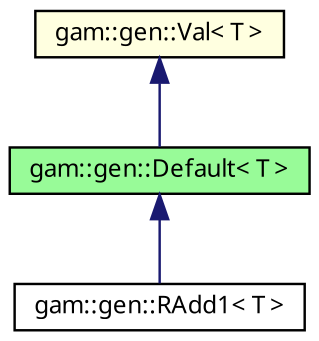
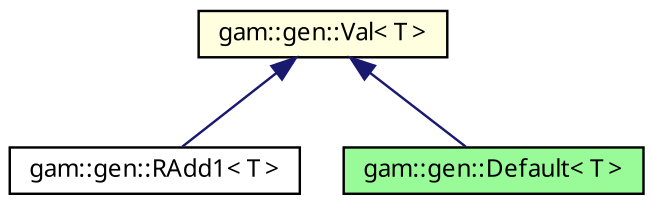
edge "gam::gen::RAdd1< T >" -> "gam::gen::Default< T >": now "gam::gen::RAdd1< T >" -> "gam::gen::Val< T >"
